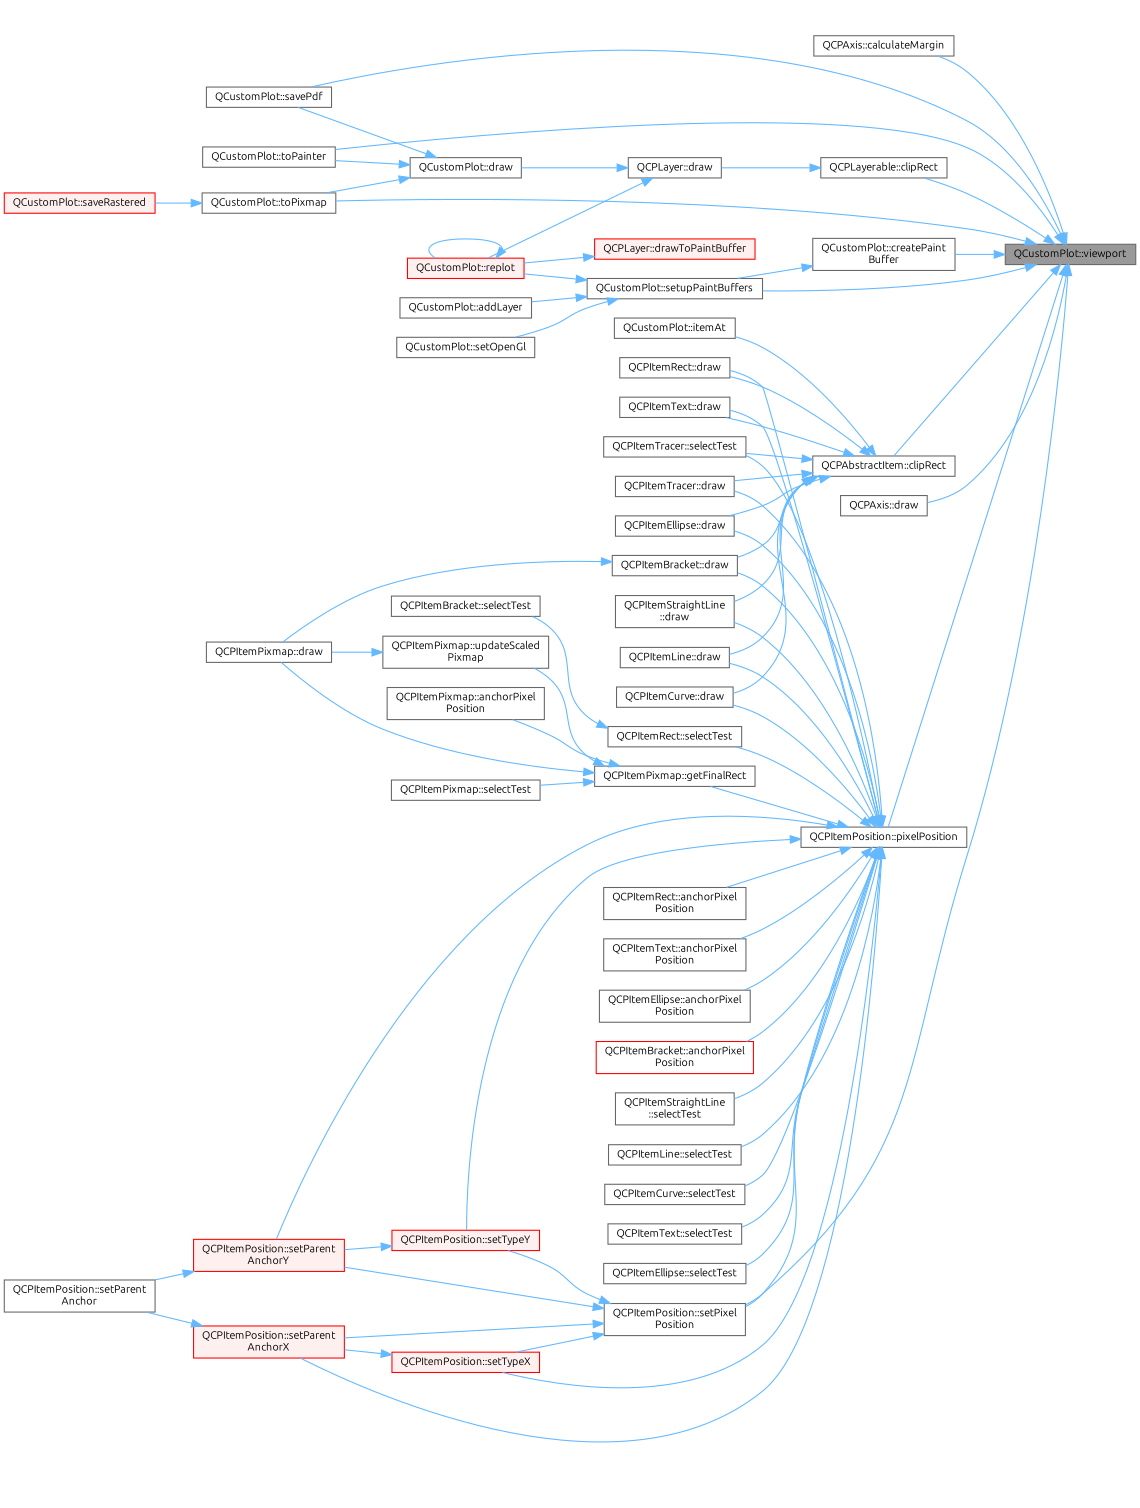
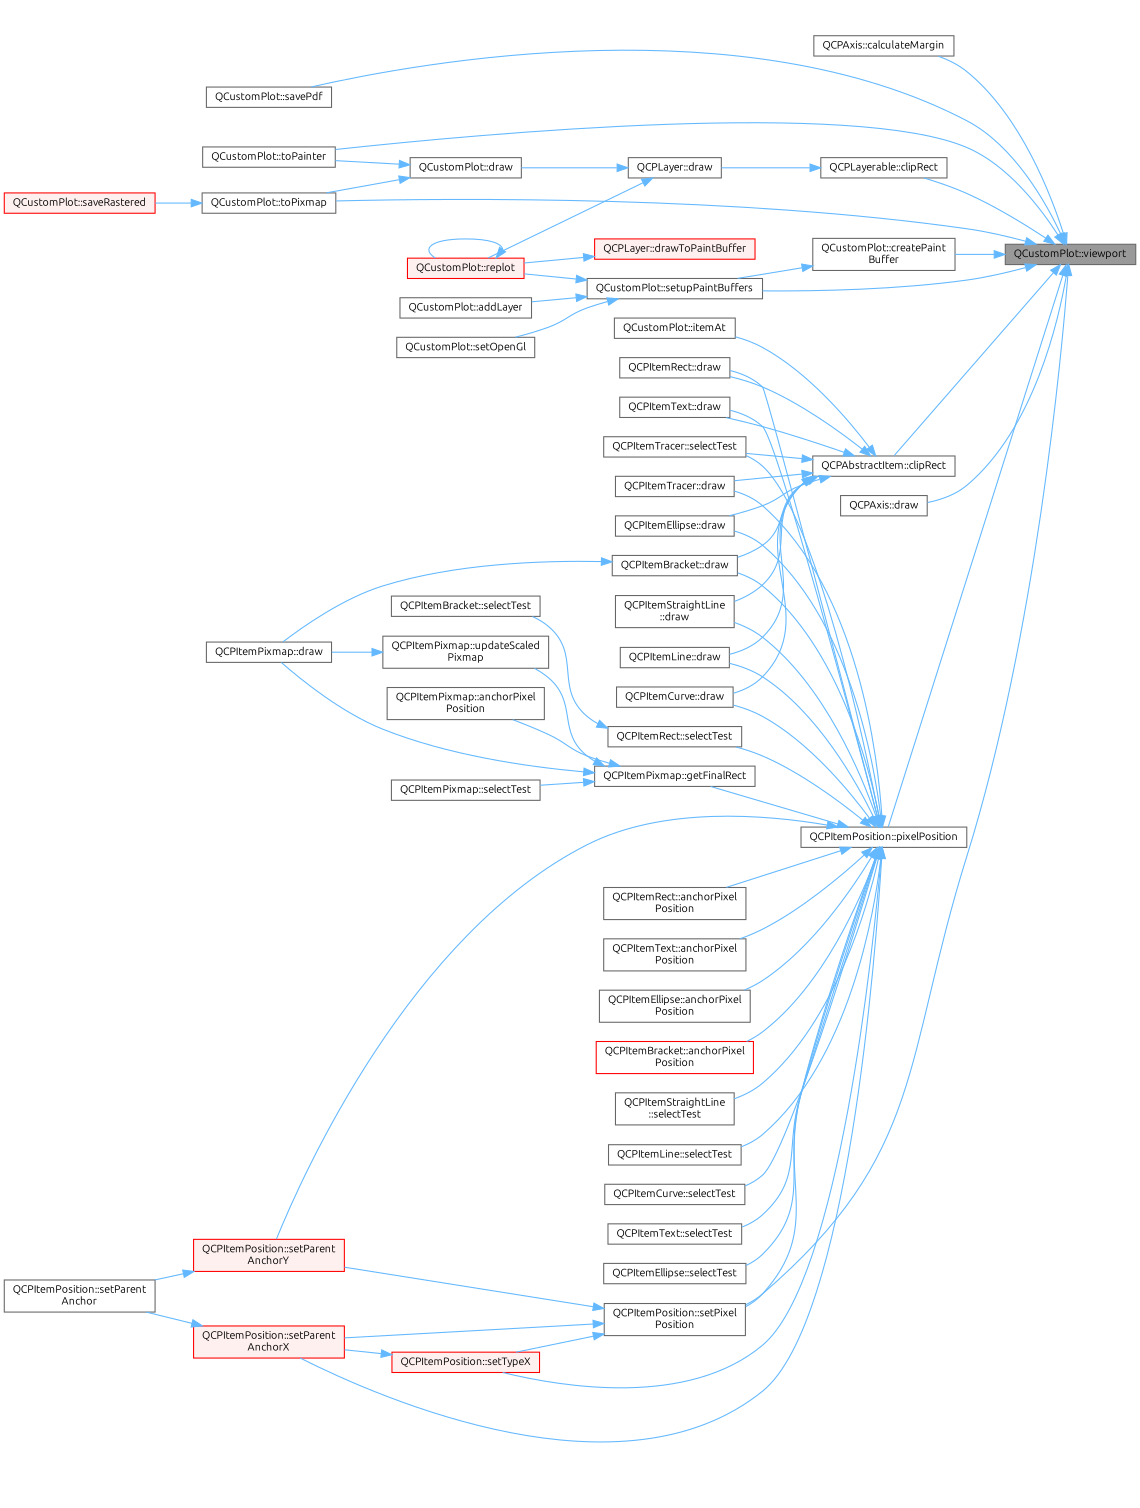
edge "QCustomPlot::savePdf" -> "QCustomPlot::draw": removed
node "QCPItemPosition::setTypeY": removed
